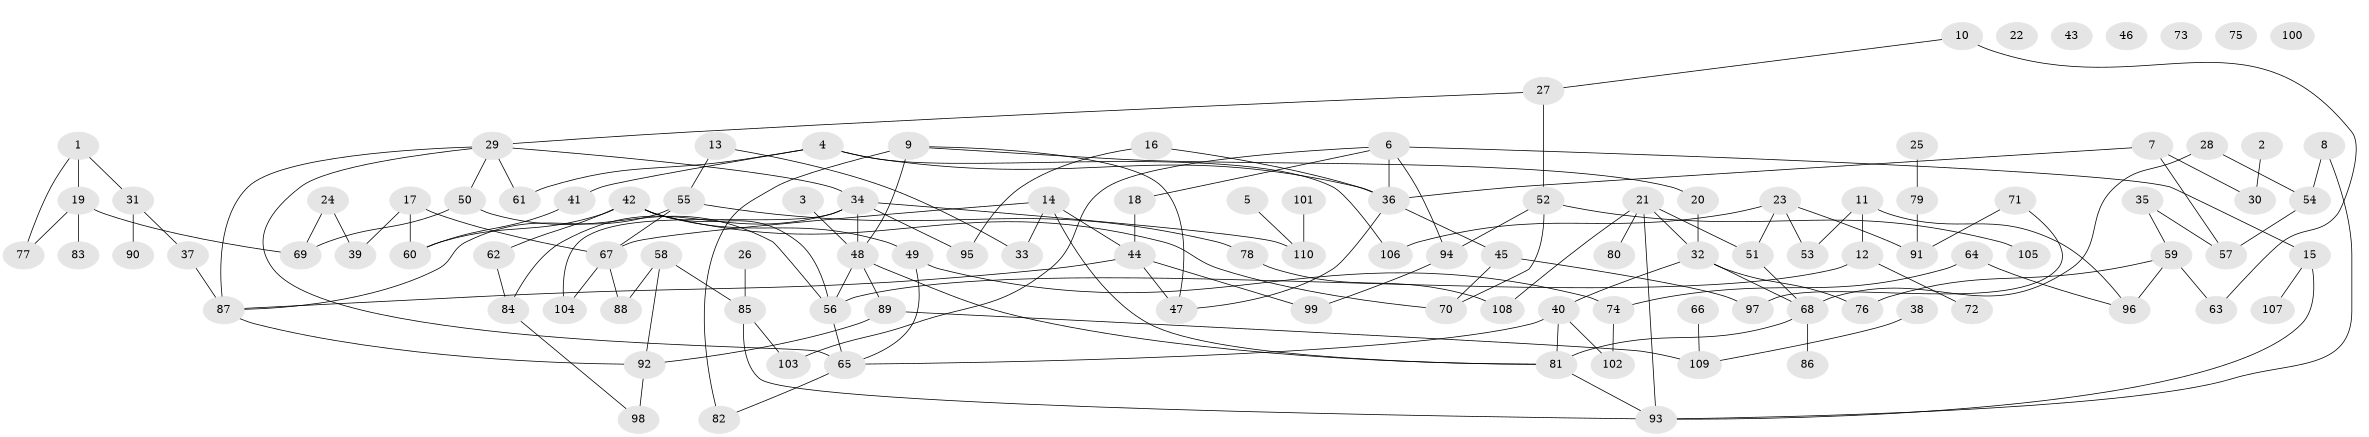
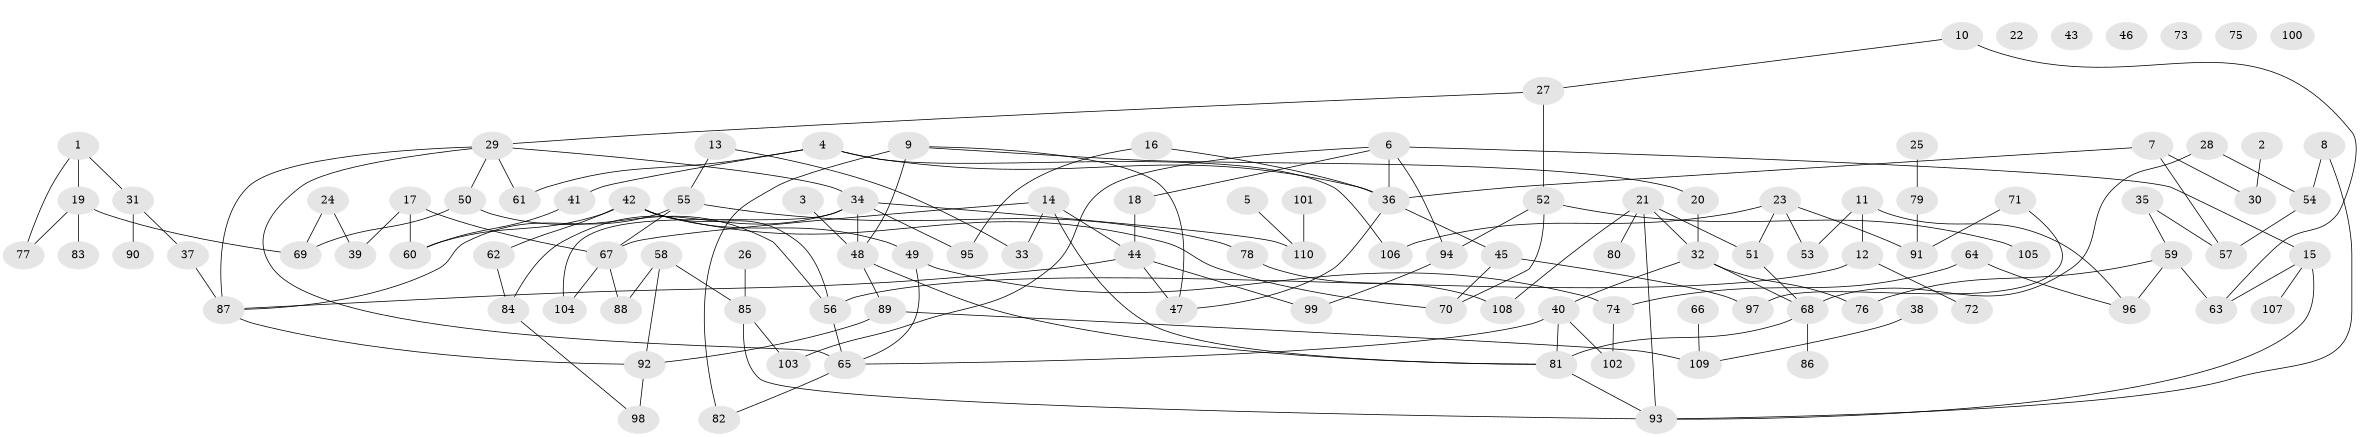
edge "48" -- "56": removed
edge "15" -- "63": added
